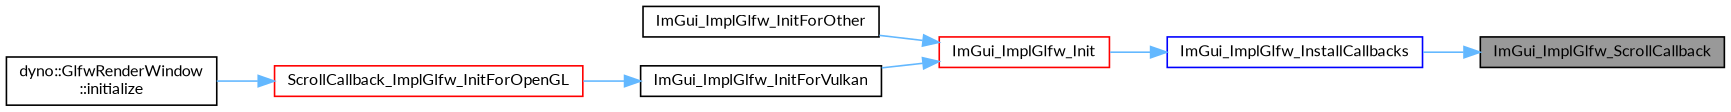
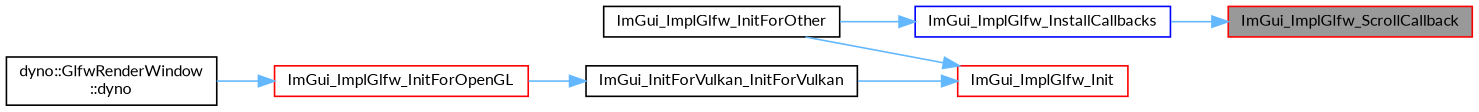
edge "ImGui_ImplGlfw_Init" -> "ImGui_ImplGlfw_InstallCallbacks": now "ImGui_ImplGlfw_InitForOther" -> "ImGui_ImplGlfw_InstallCallbacks"
node "ImGui_ImplGlfw_ScrollCallback": color black -> red
node "dyno::GlfwRenderWindow ::initialize": label "dyno::GlfwRenderWindow ::initialize" -> "dyno::GlfwRenderWindow ::dyno"
node "ScrollCallback_ImplGlfw_InitForOpenGL": label "ScrollCallback_ImplGlfw_InitForOpenGL" -> "ImGui_ImplGlfw_InitForOpenGL"
node "ImGui_ImplGlfw_InitForVulkan": label "ImGui_ImplGlfw_InitForVulkan" -> "ImGui_InitForVulkan_InitForVulkan"
